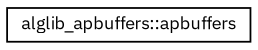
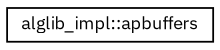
node "alglib_apbuffers::apbuffers": label "alglib_apbuffers::apbuffers" -> "alglib_impl::apbuffers"
